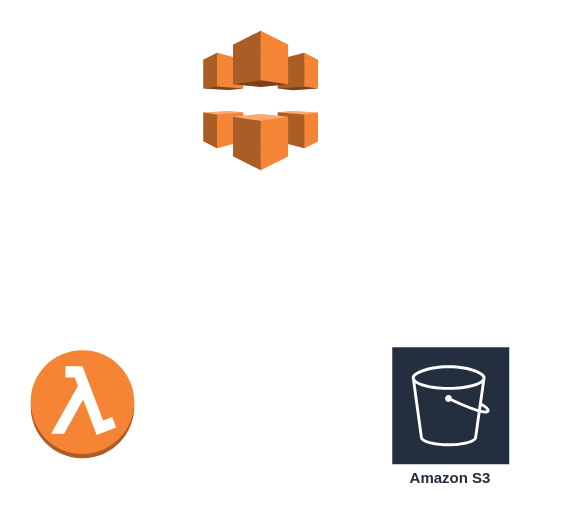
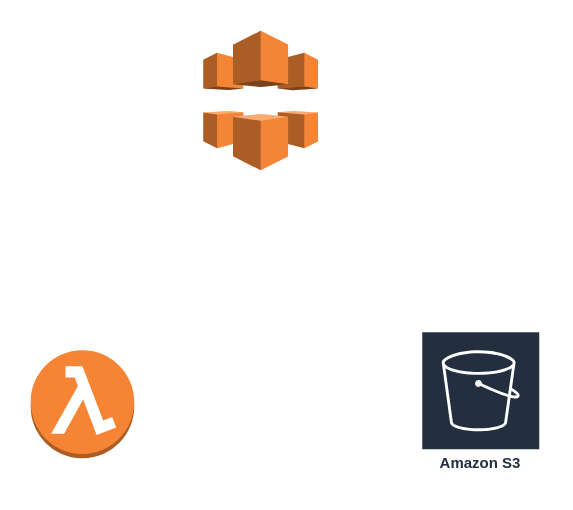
node "Amazon S3": moved (451, 419) -> (481, 404)
